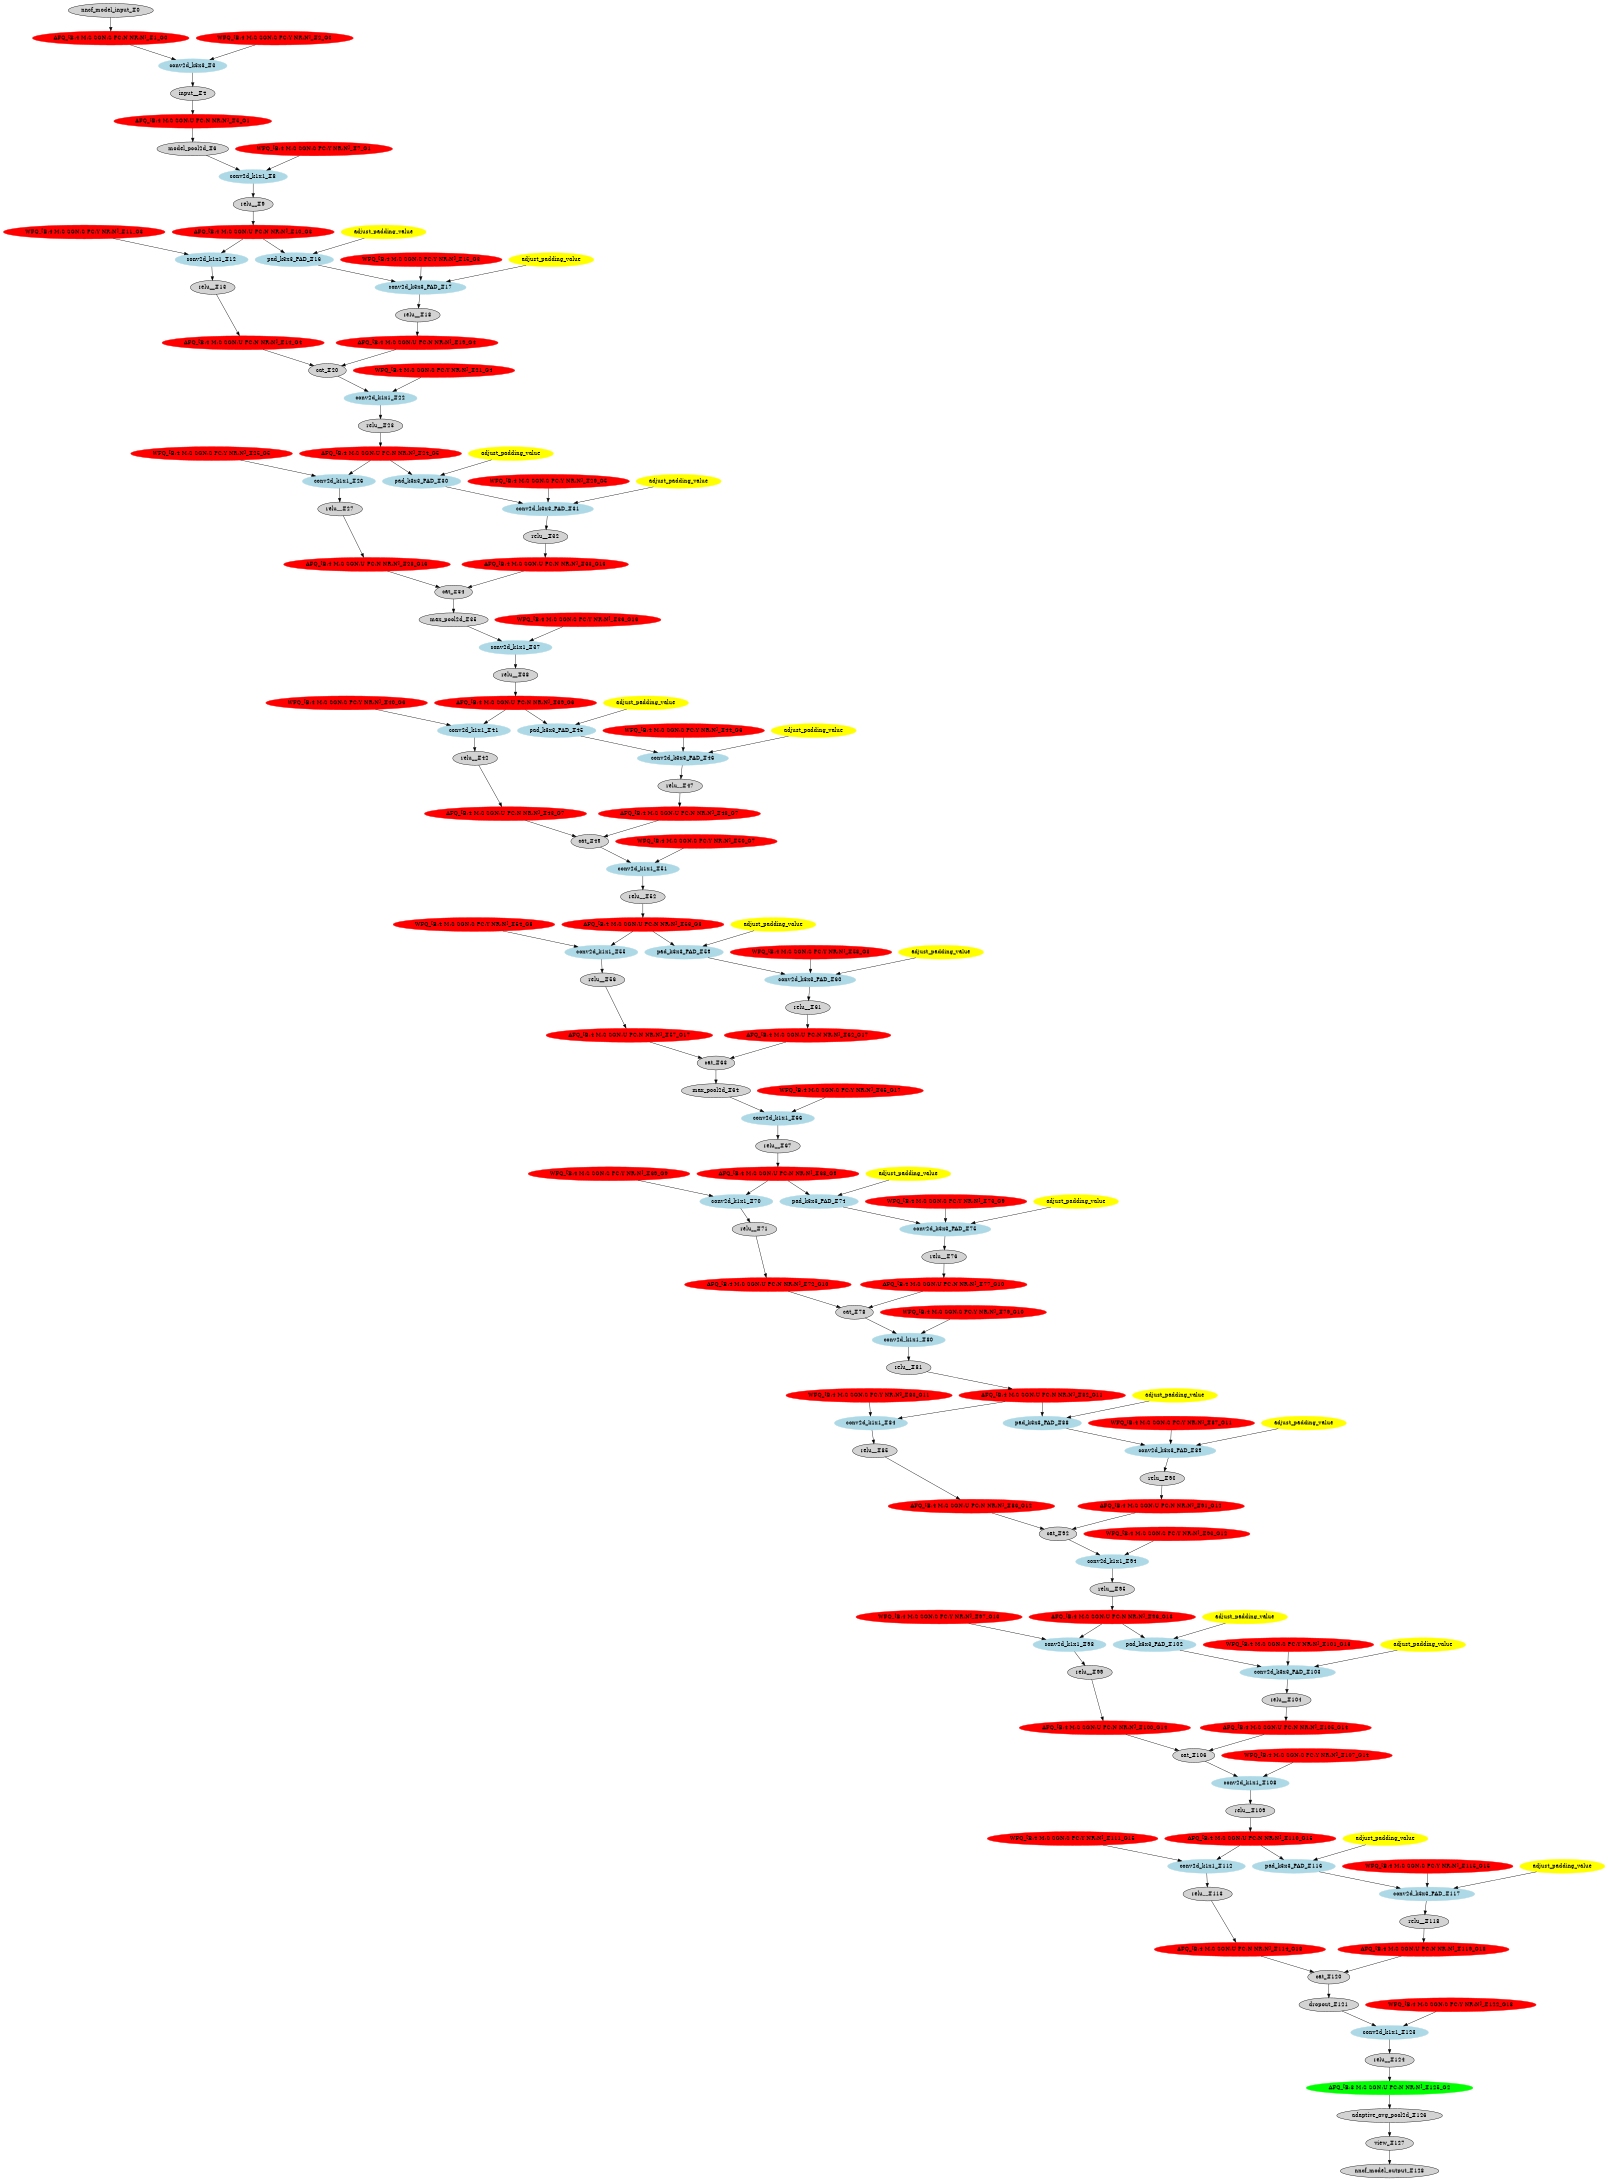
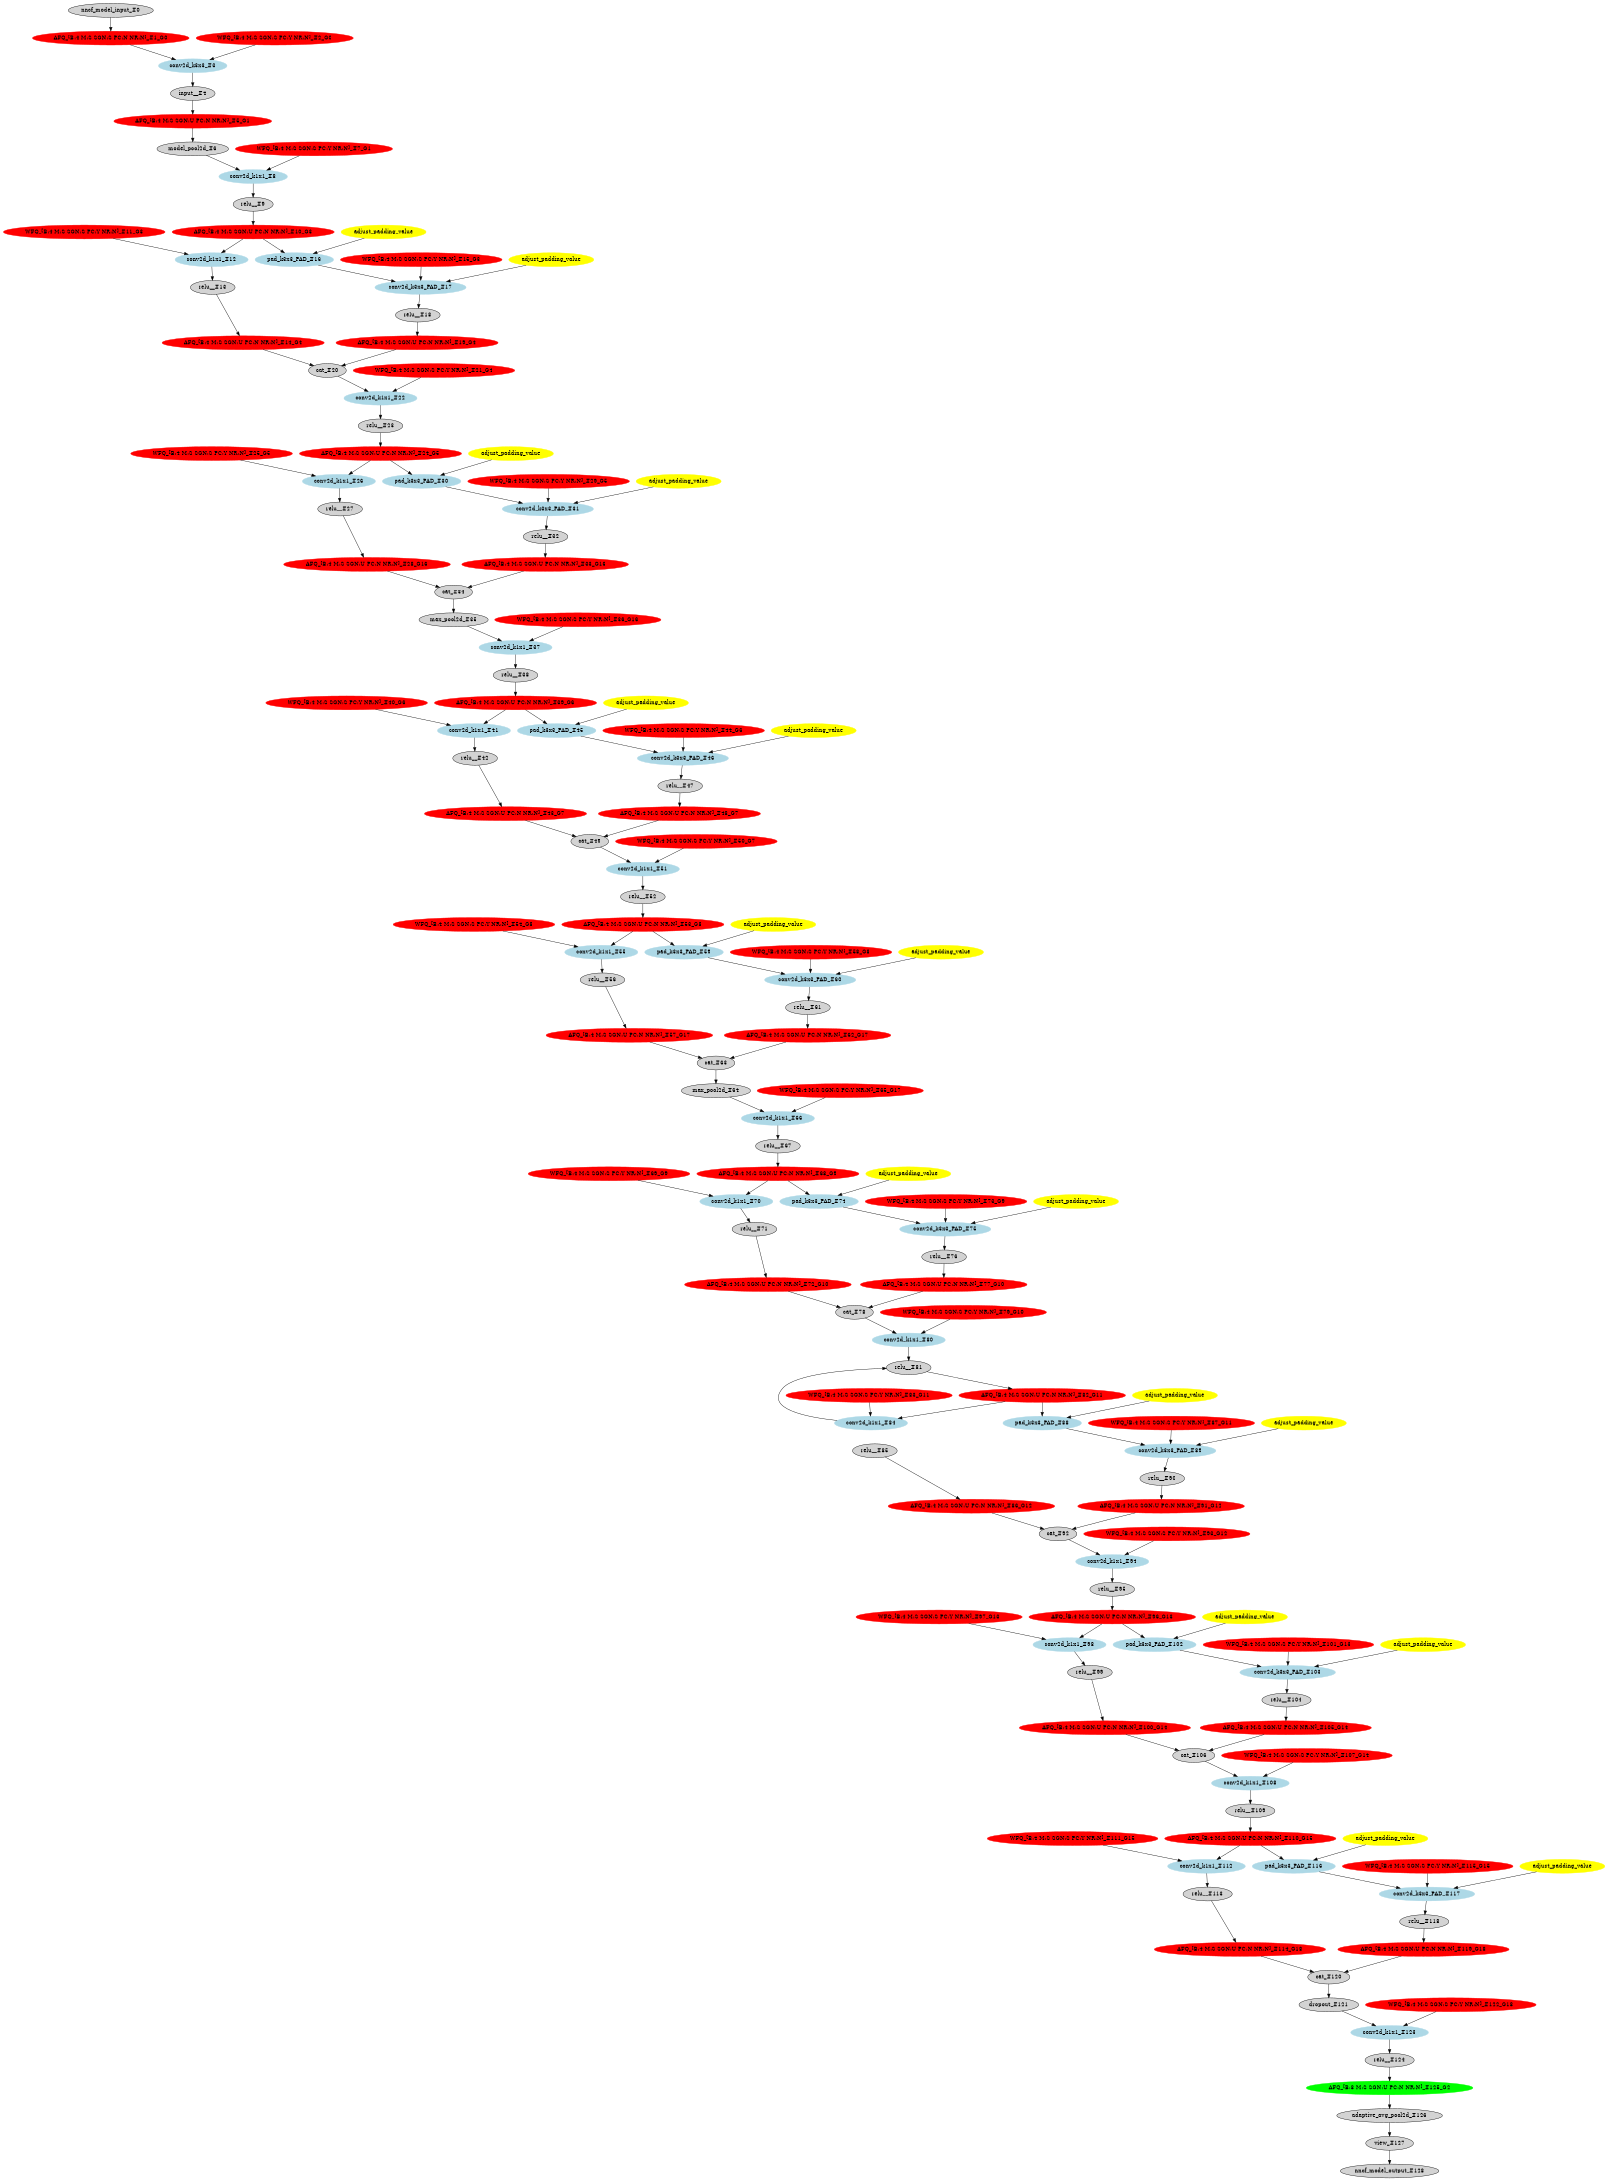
edge "conv2d_k1x1_#84" -> "relu__#85": now "conv2d_k1x1_#84" -> "relu__#81"
